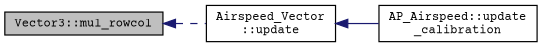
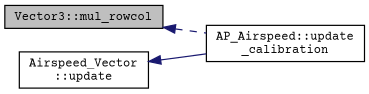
edge "Airspeed_Vector ::update" -> "Vector3::mul_rowcol": now "AP_Airspeed::update _calibration" -> "Vector3::mul_rowcol"
